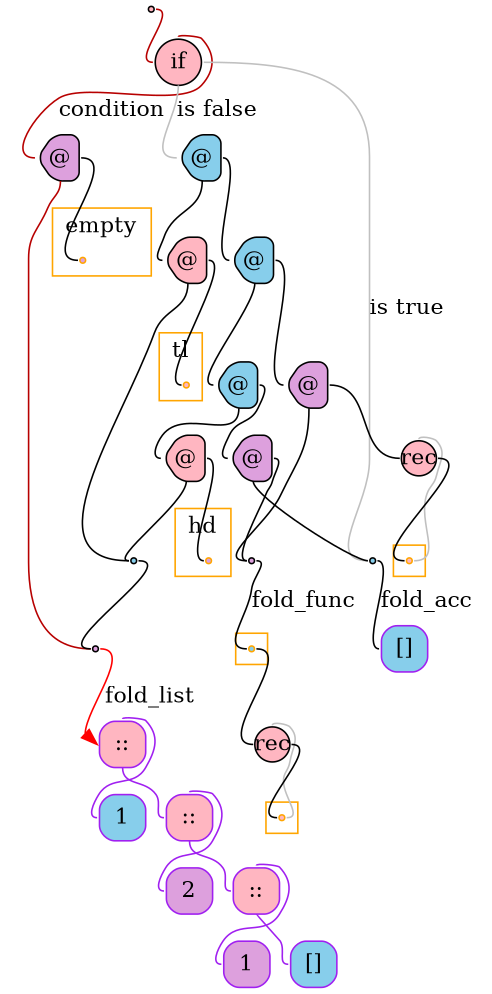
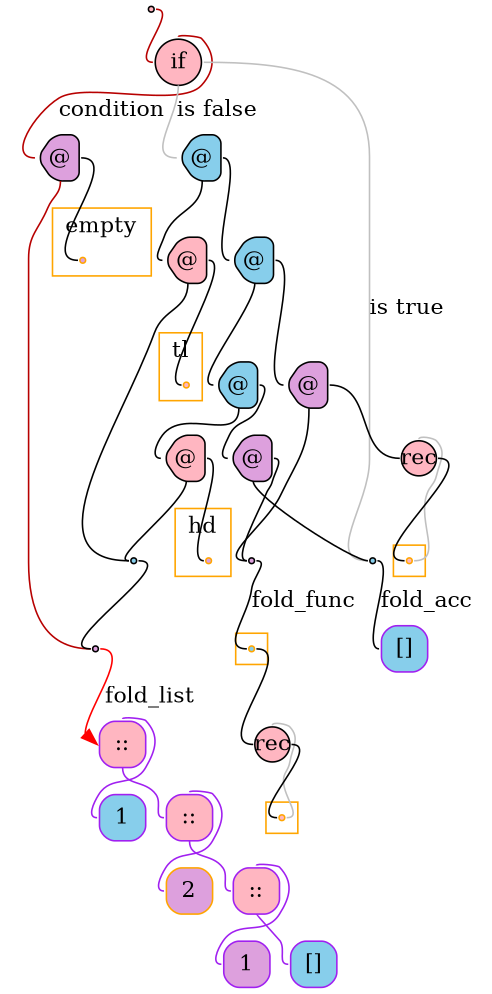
node "2": color purple -> orange
